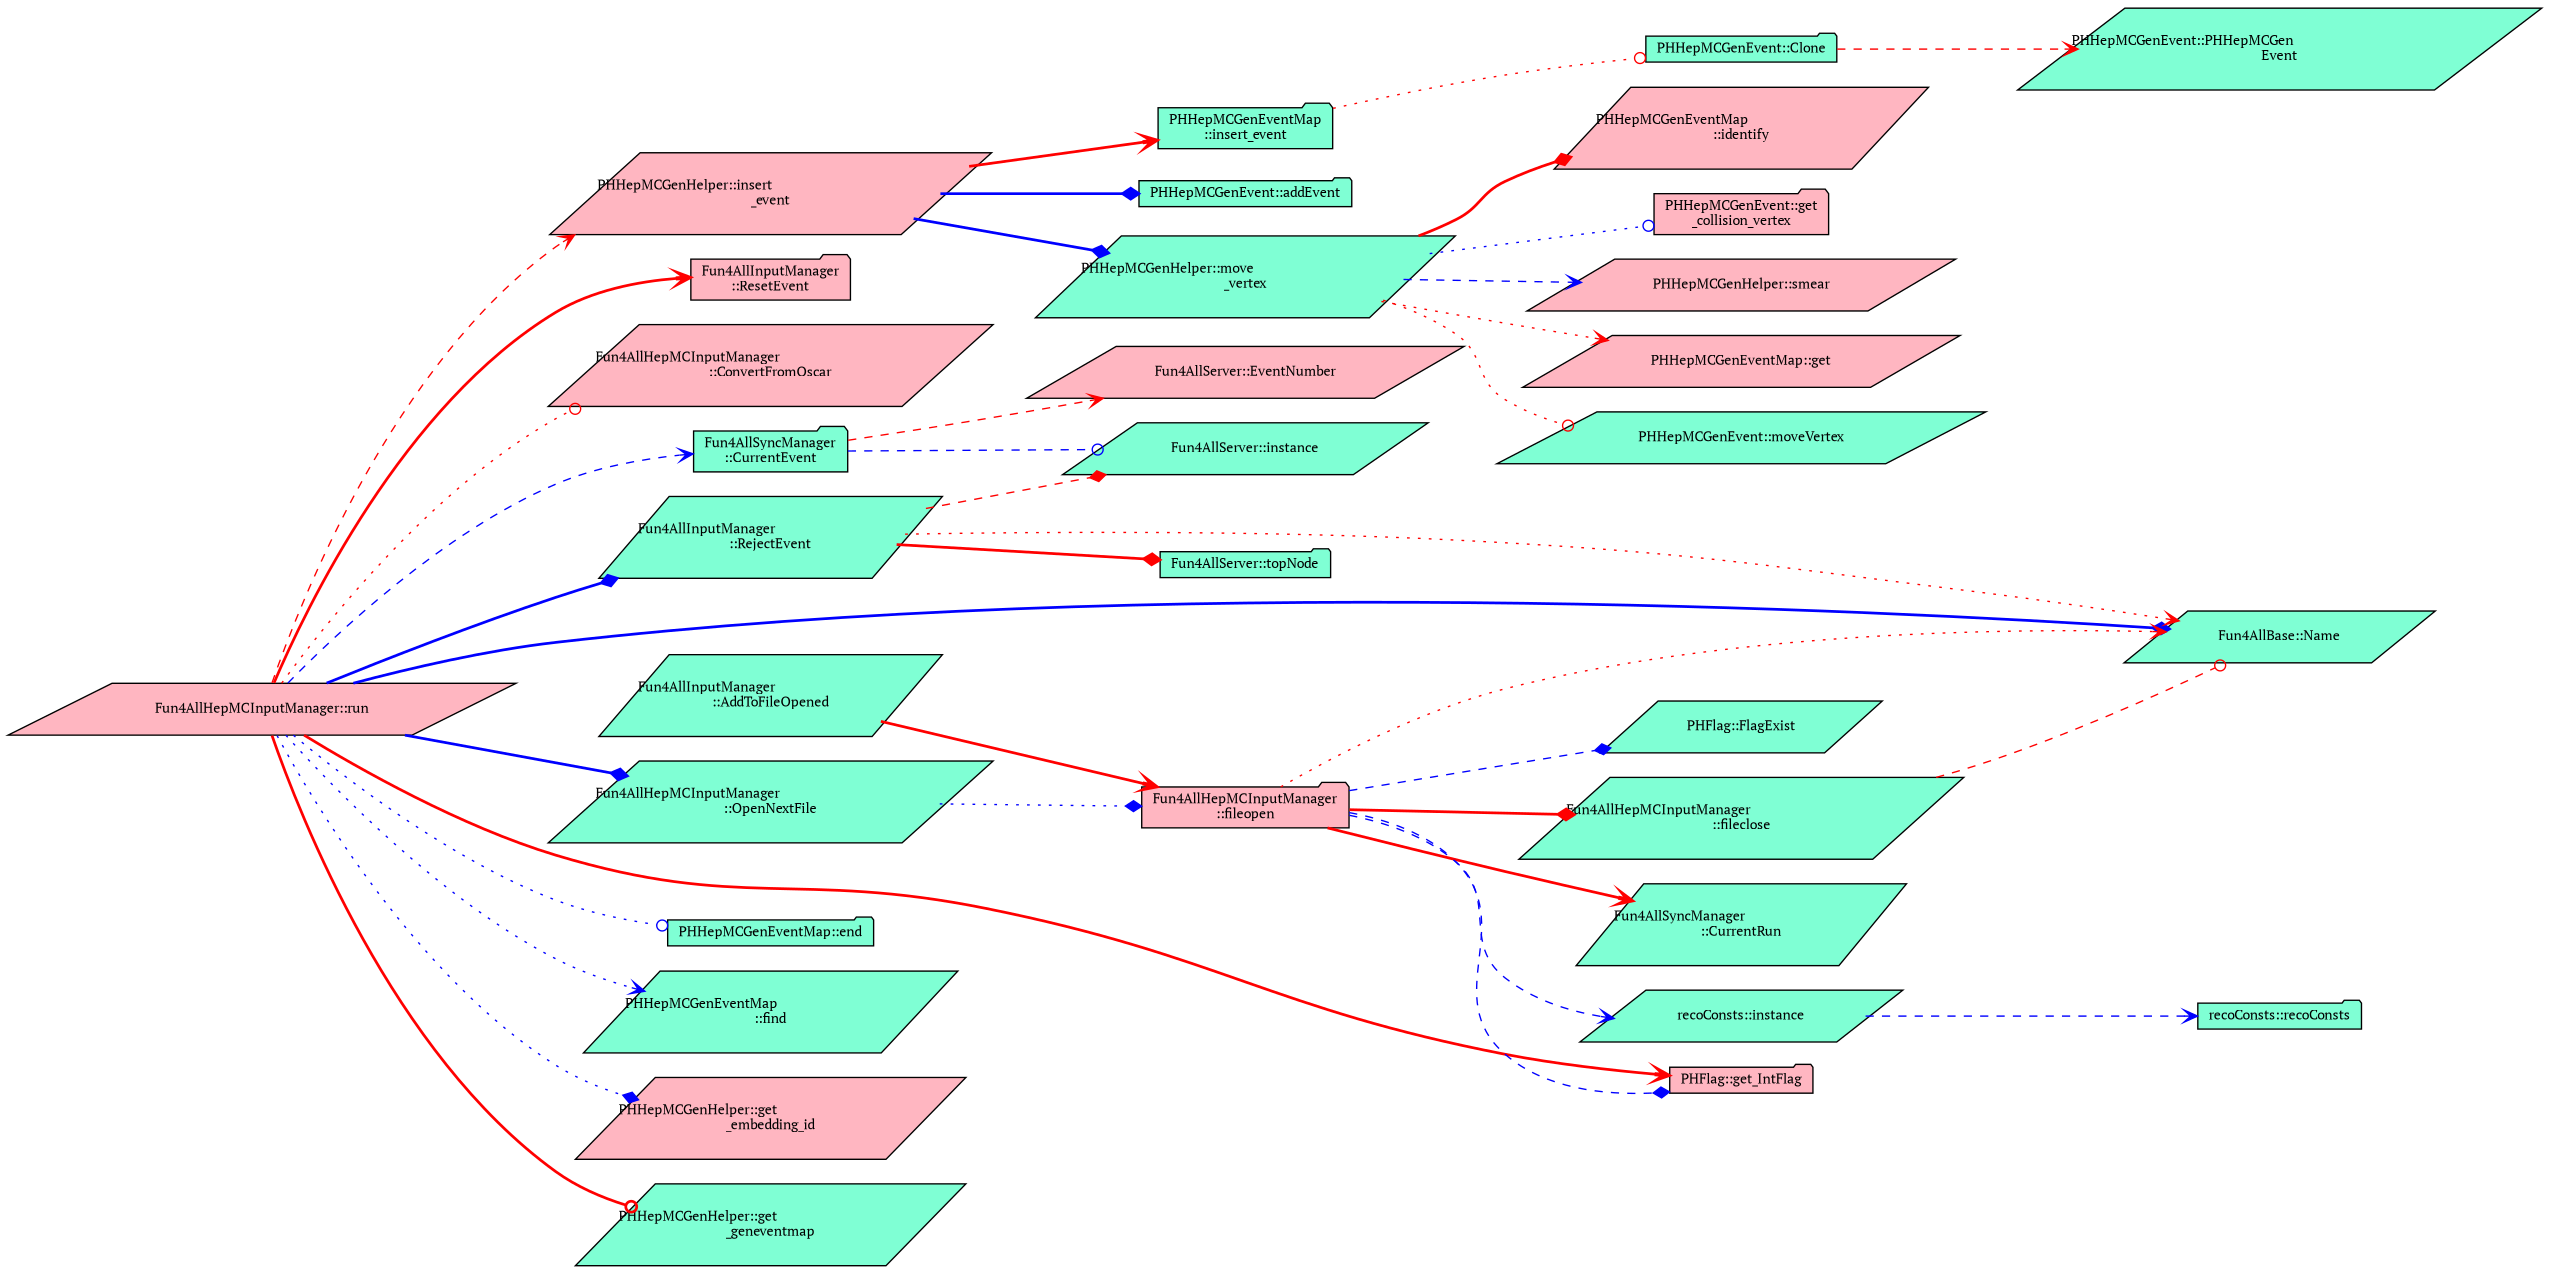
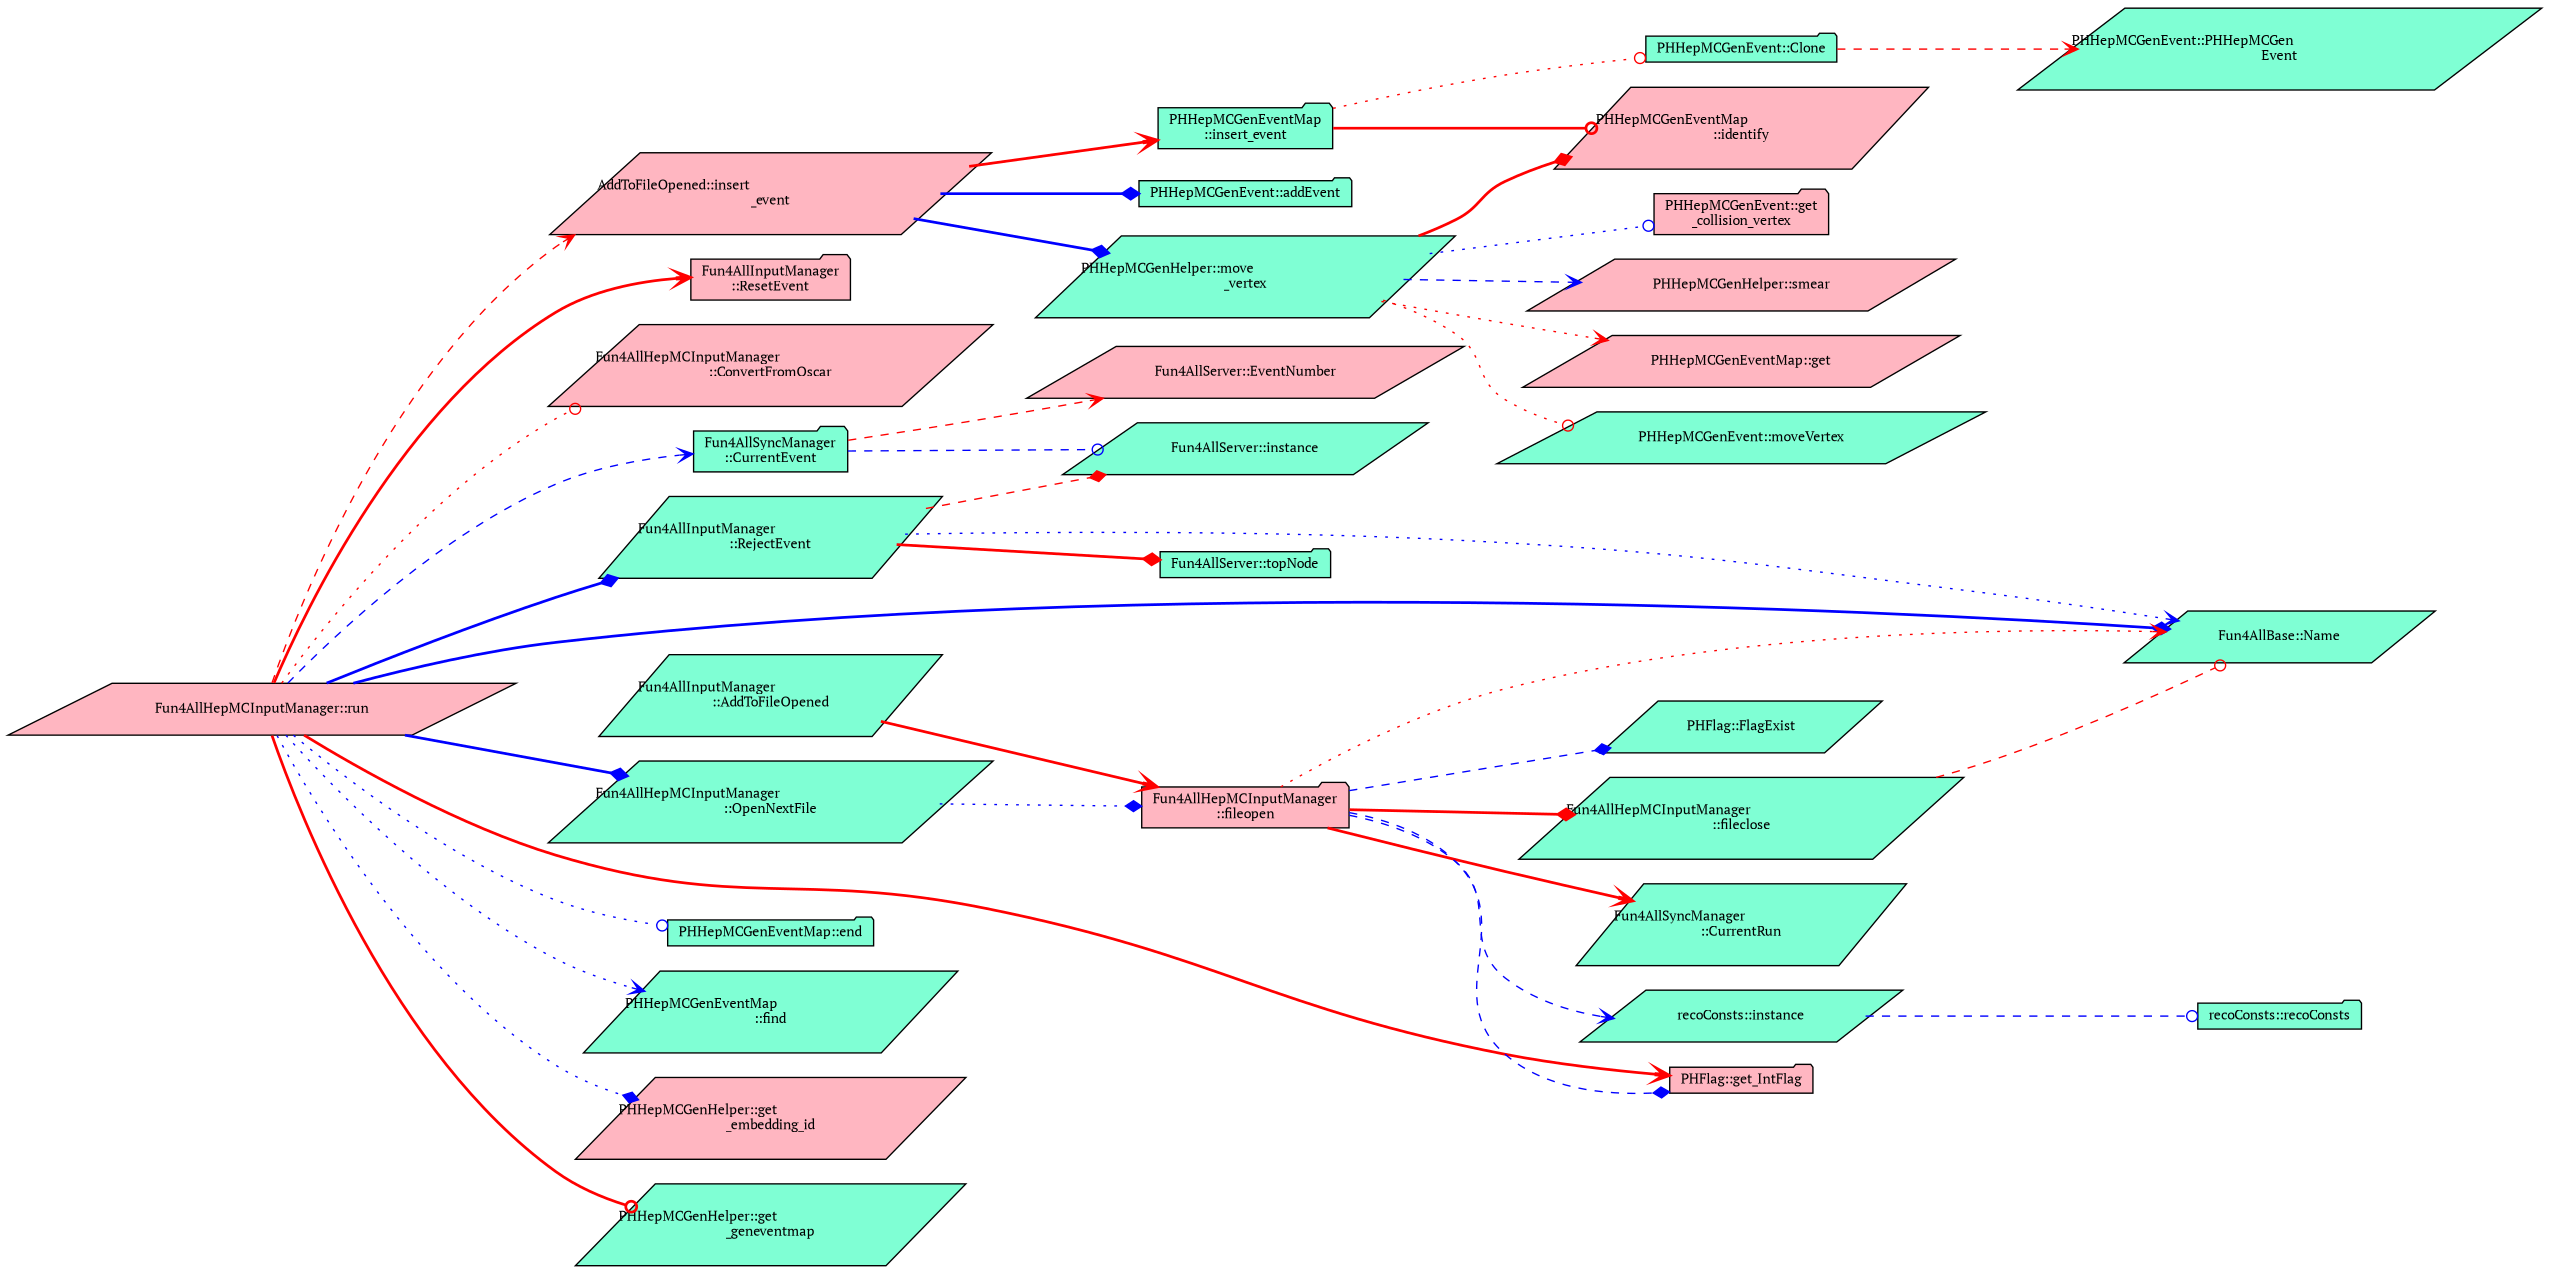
edge "PHHepMCGenEventMap ::insert_event" -> "PHHepMCGenEventMap ::identify": added
node "PHHepMCGenHelper::insert _event": label "PHHepMCGenHelper::insert _event" -> "AddToFileOpened::insert _event"
edge "Fun4AllInputManager ::RejectEvent" -> "Fun4AllBase::Name": color red -> blue
edge "recoConsts::instance" -> "recoConsts::recoConsts": arrowhead vee -> odot
